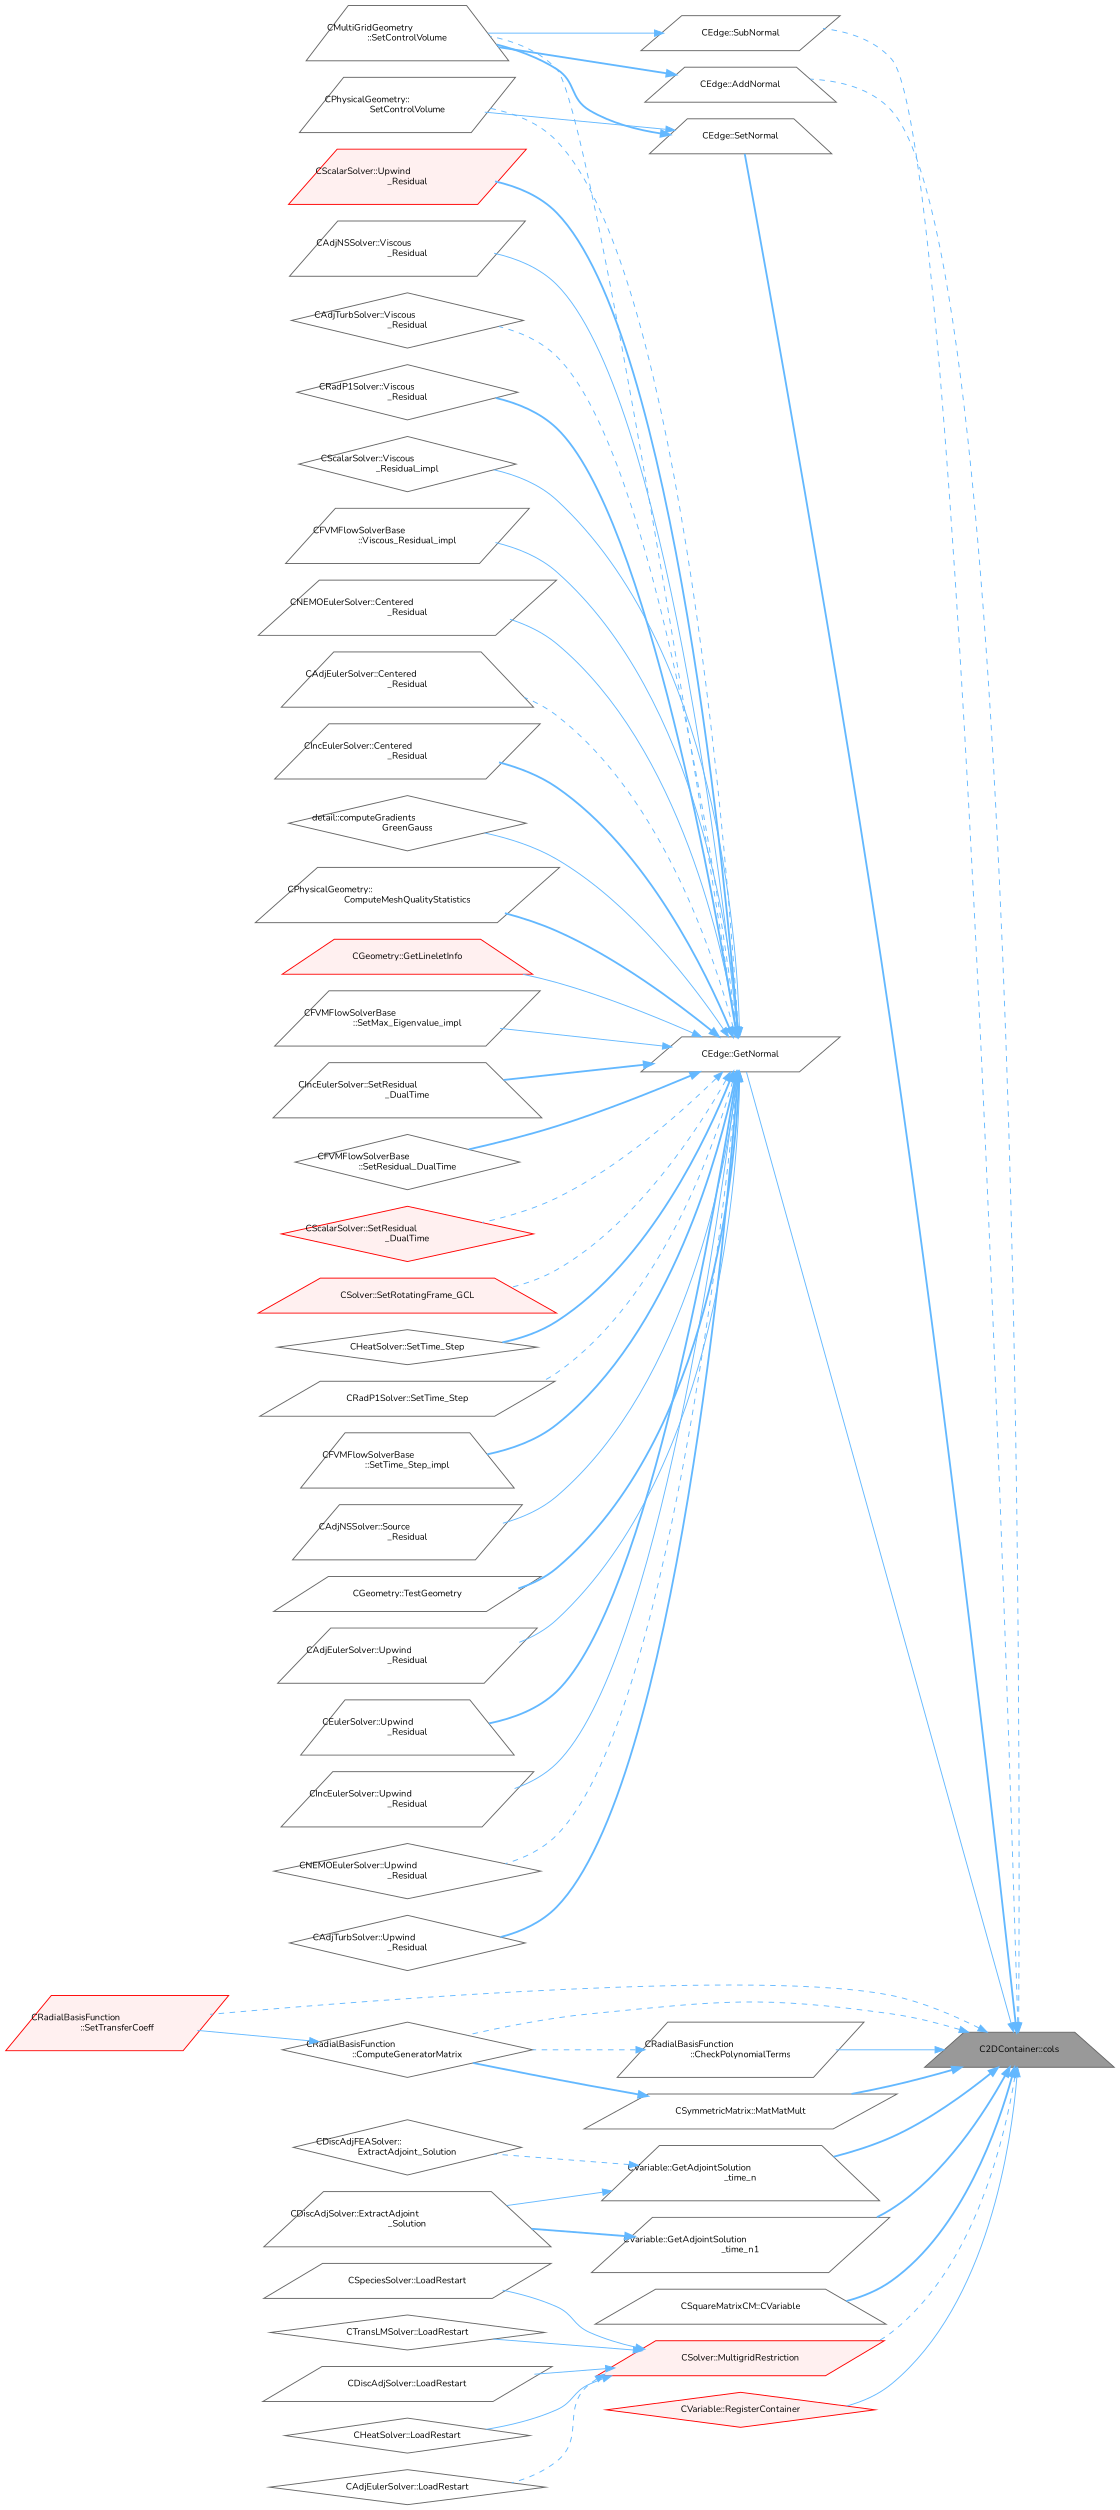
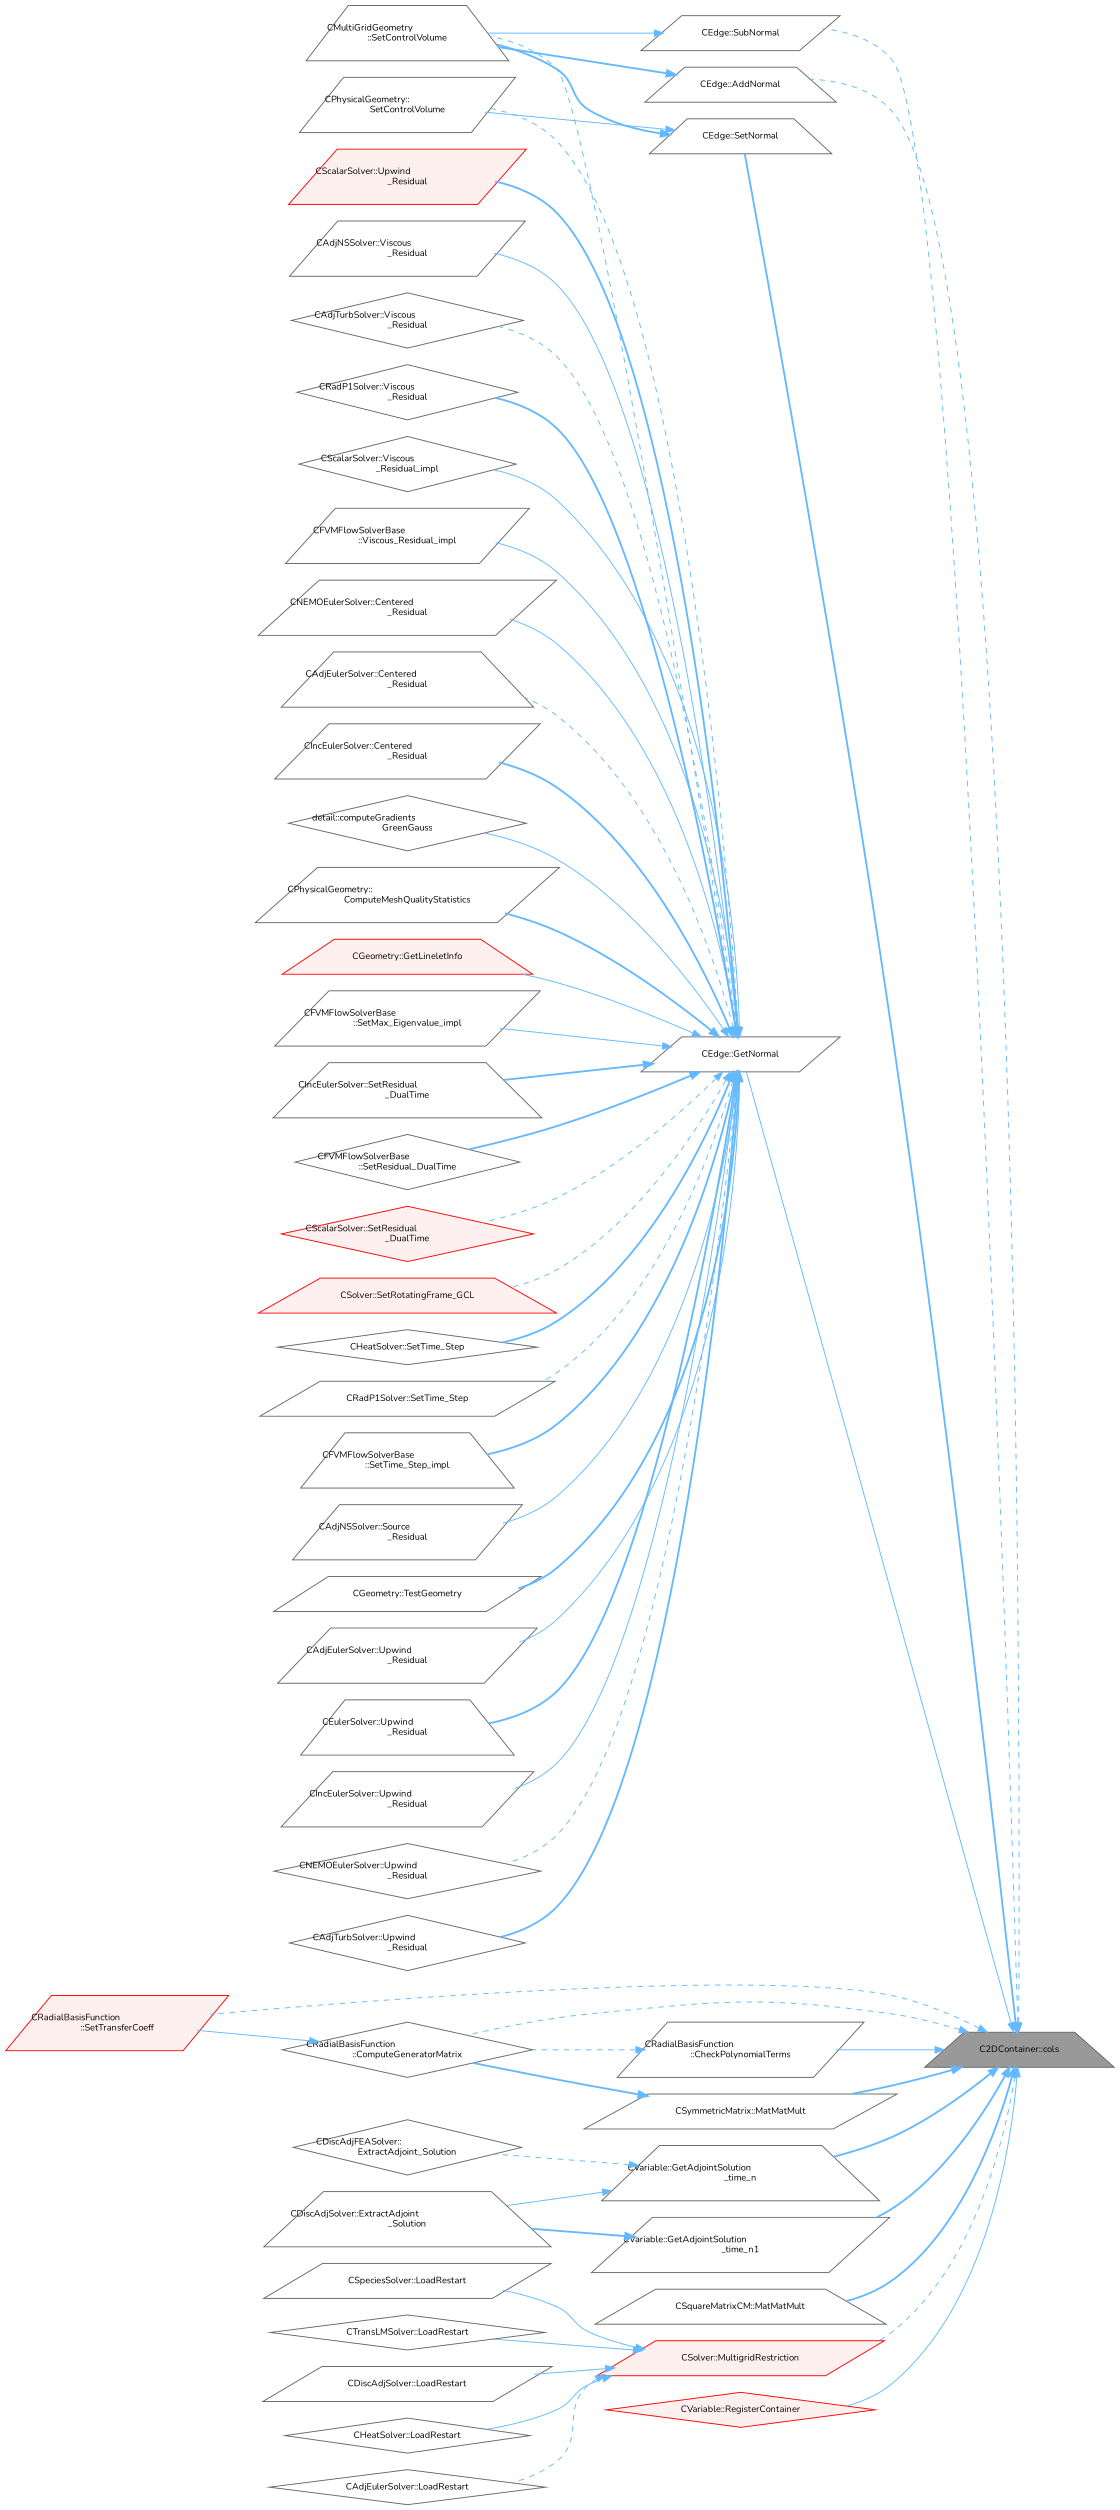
node "CSquareMatrixCM::CVariable": label "CSquareMatrixCM::CVariable" -> "CSquareMatrixCM::MatMatMult"
